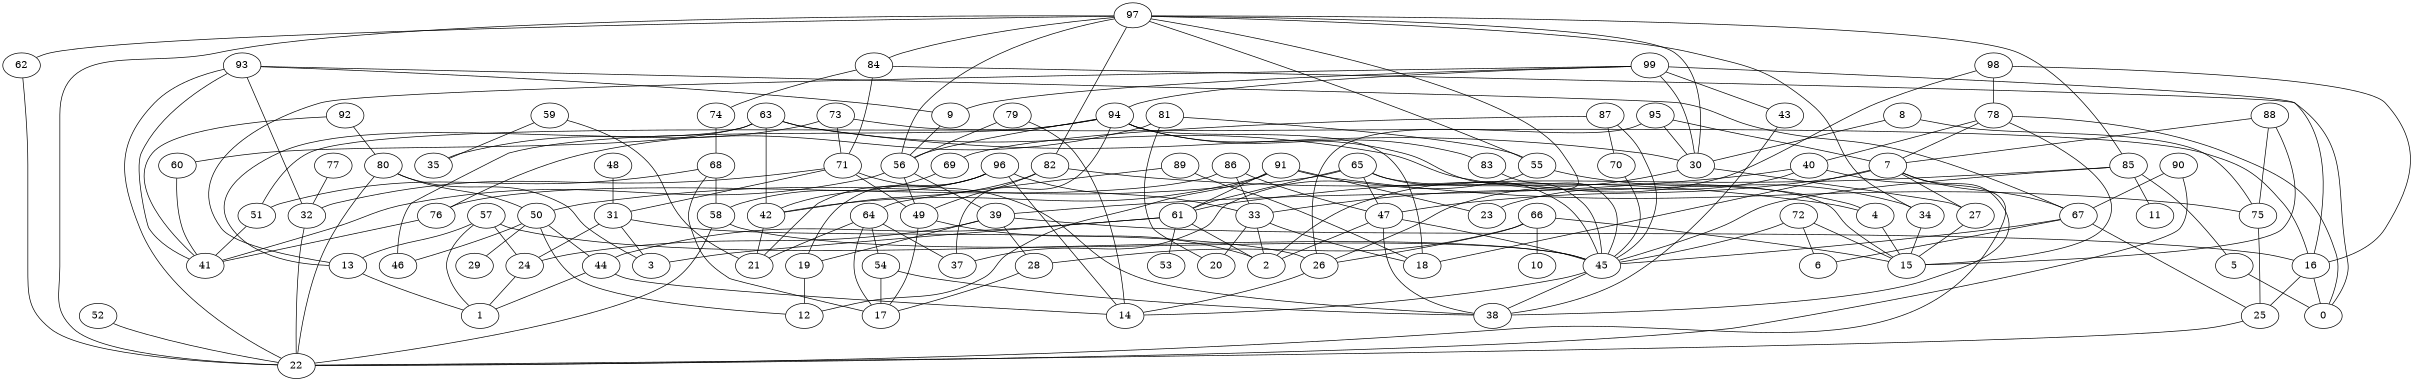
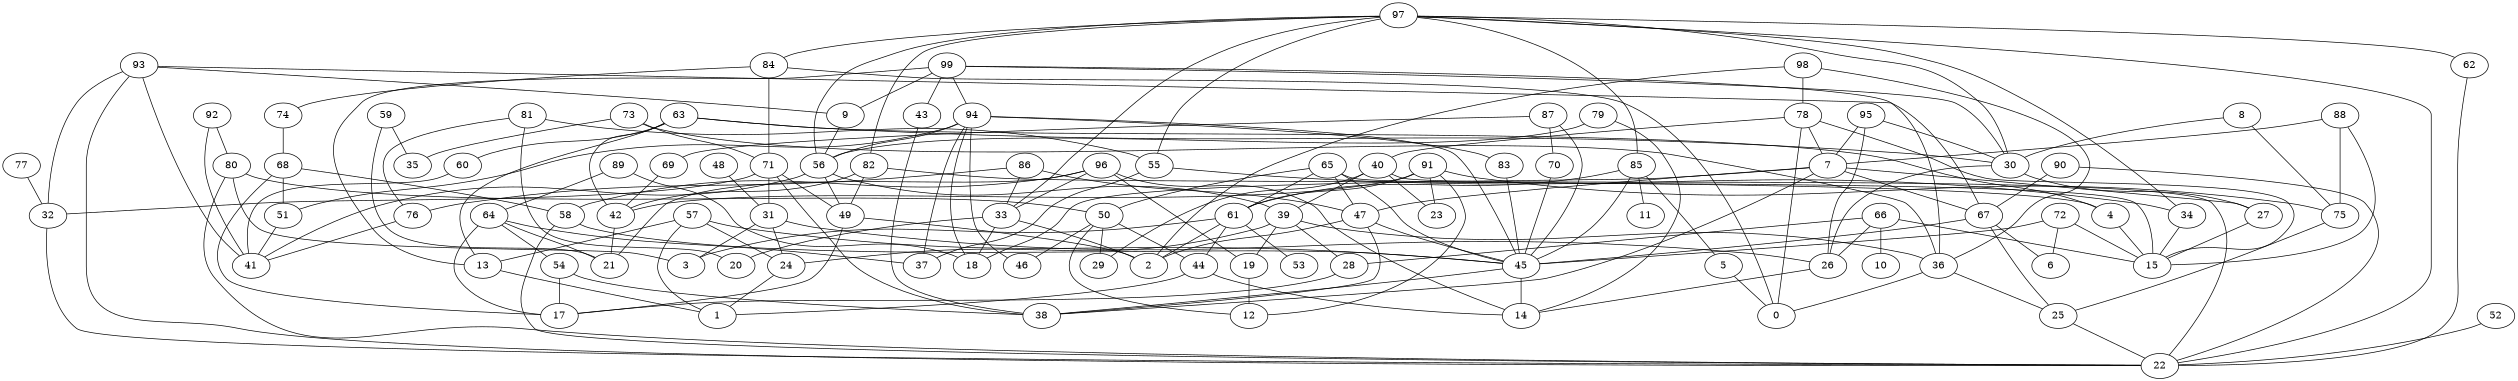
edge "40" -- "29": added
node "16": label "16" -> "36"
